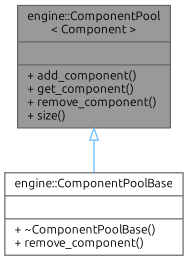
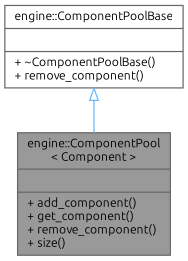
edge "engine::ComponentPoolBase" -> "engine::ComponentPool": reversed
